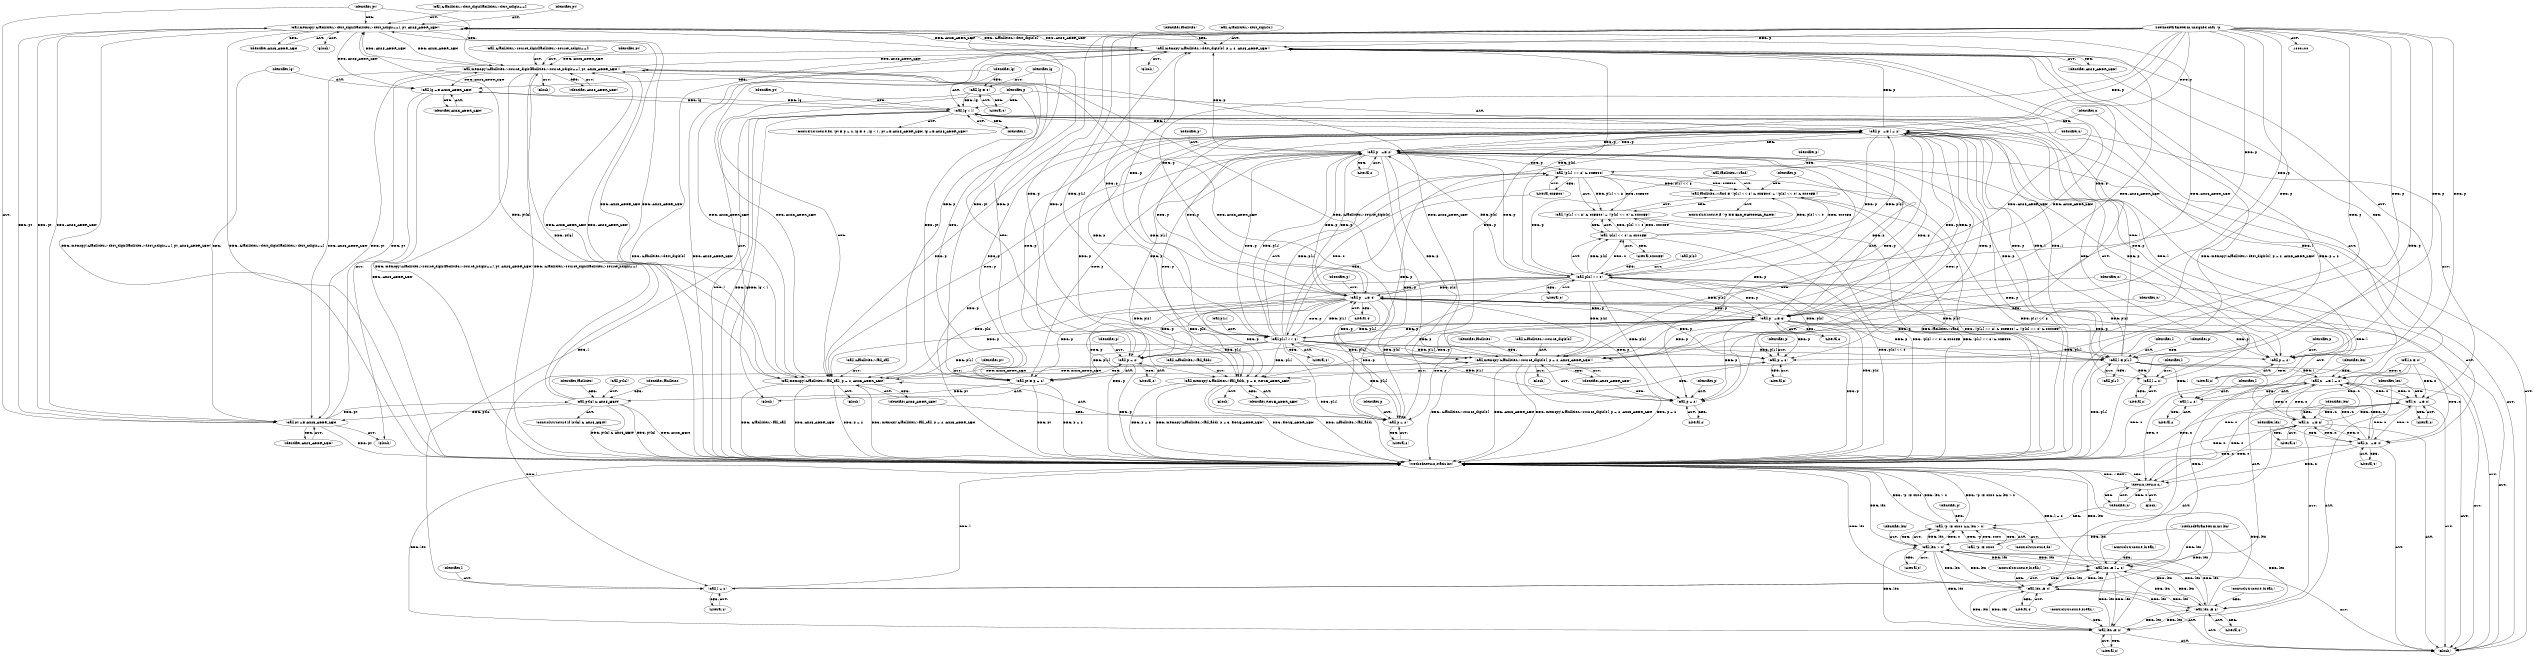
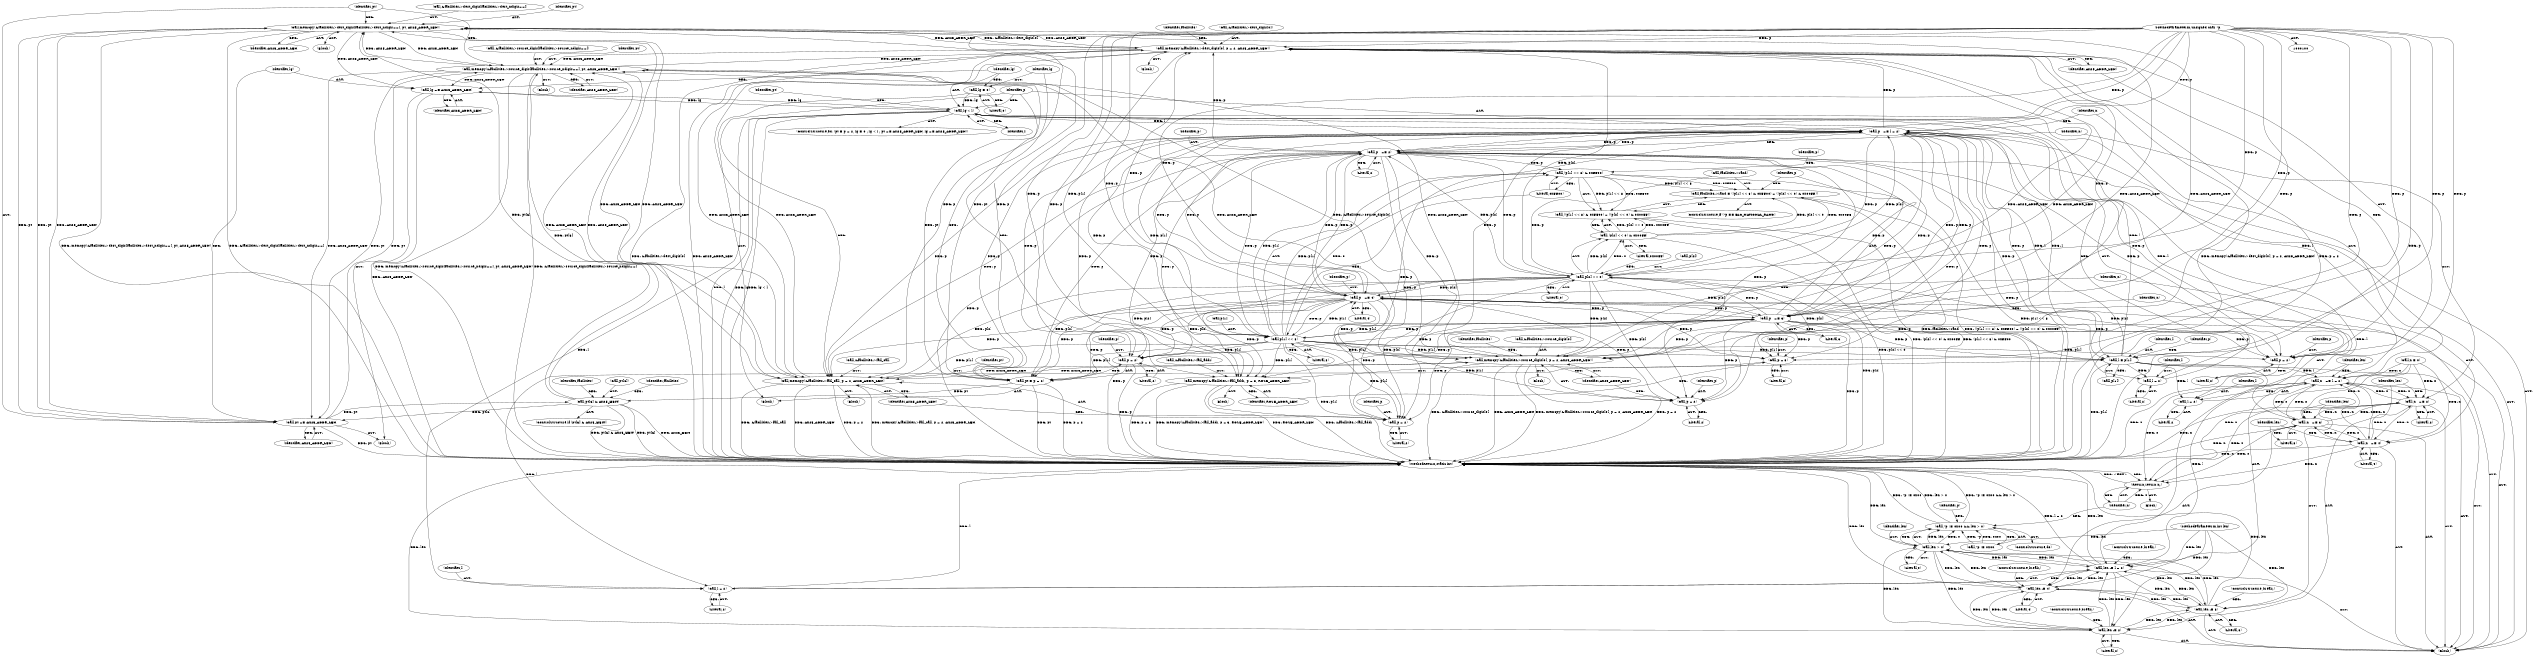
edge "(Call,p[2] << 0)" -> "(Call,l = p[1])": now "(Call,p[2] << 0)" -> "(Call,pt = p + 2)"
